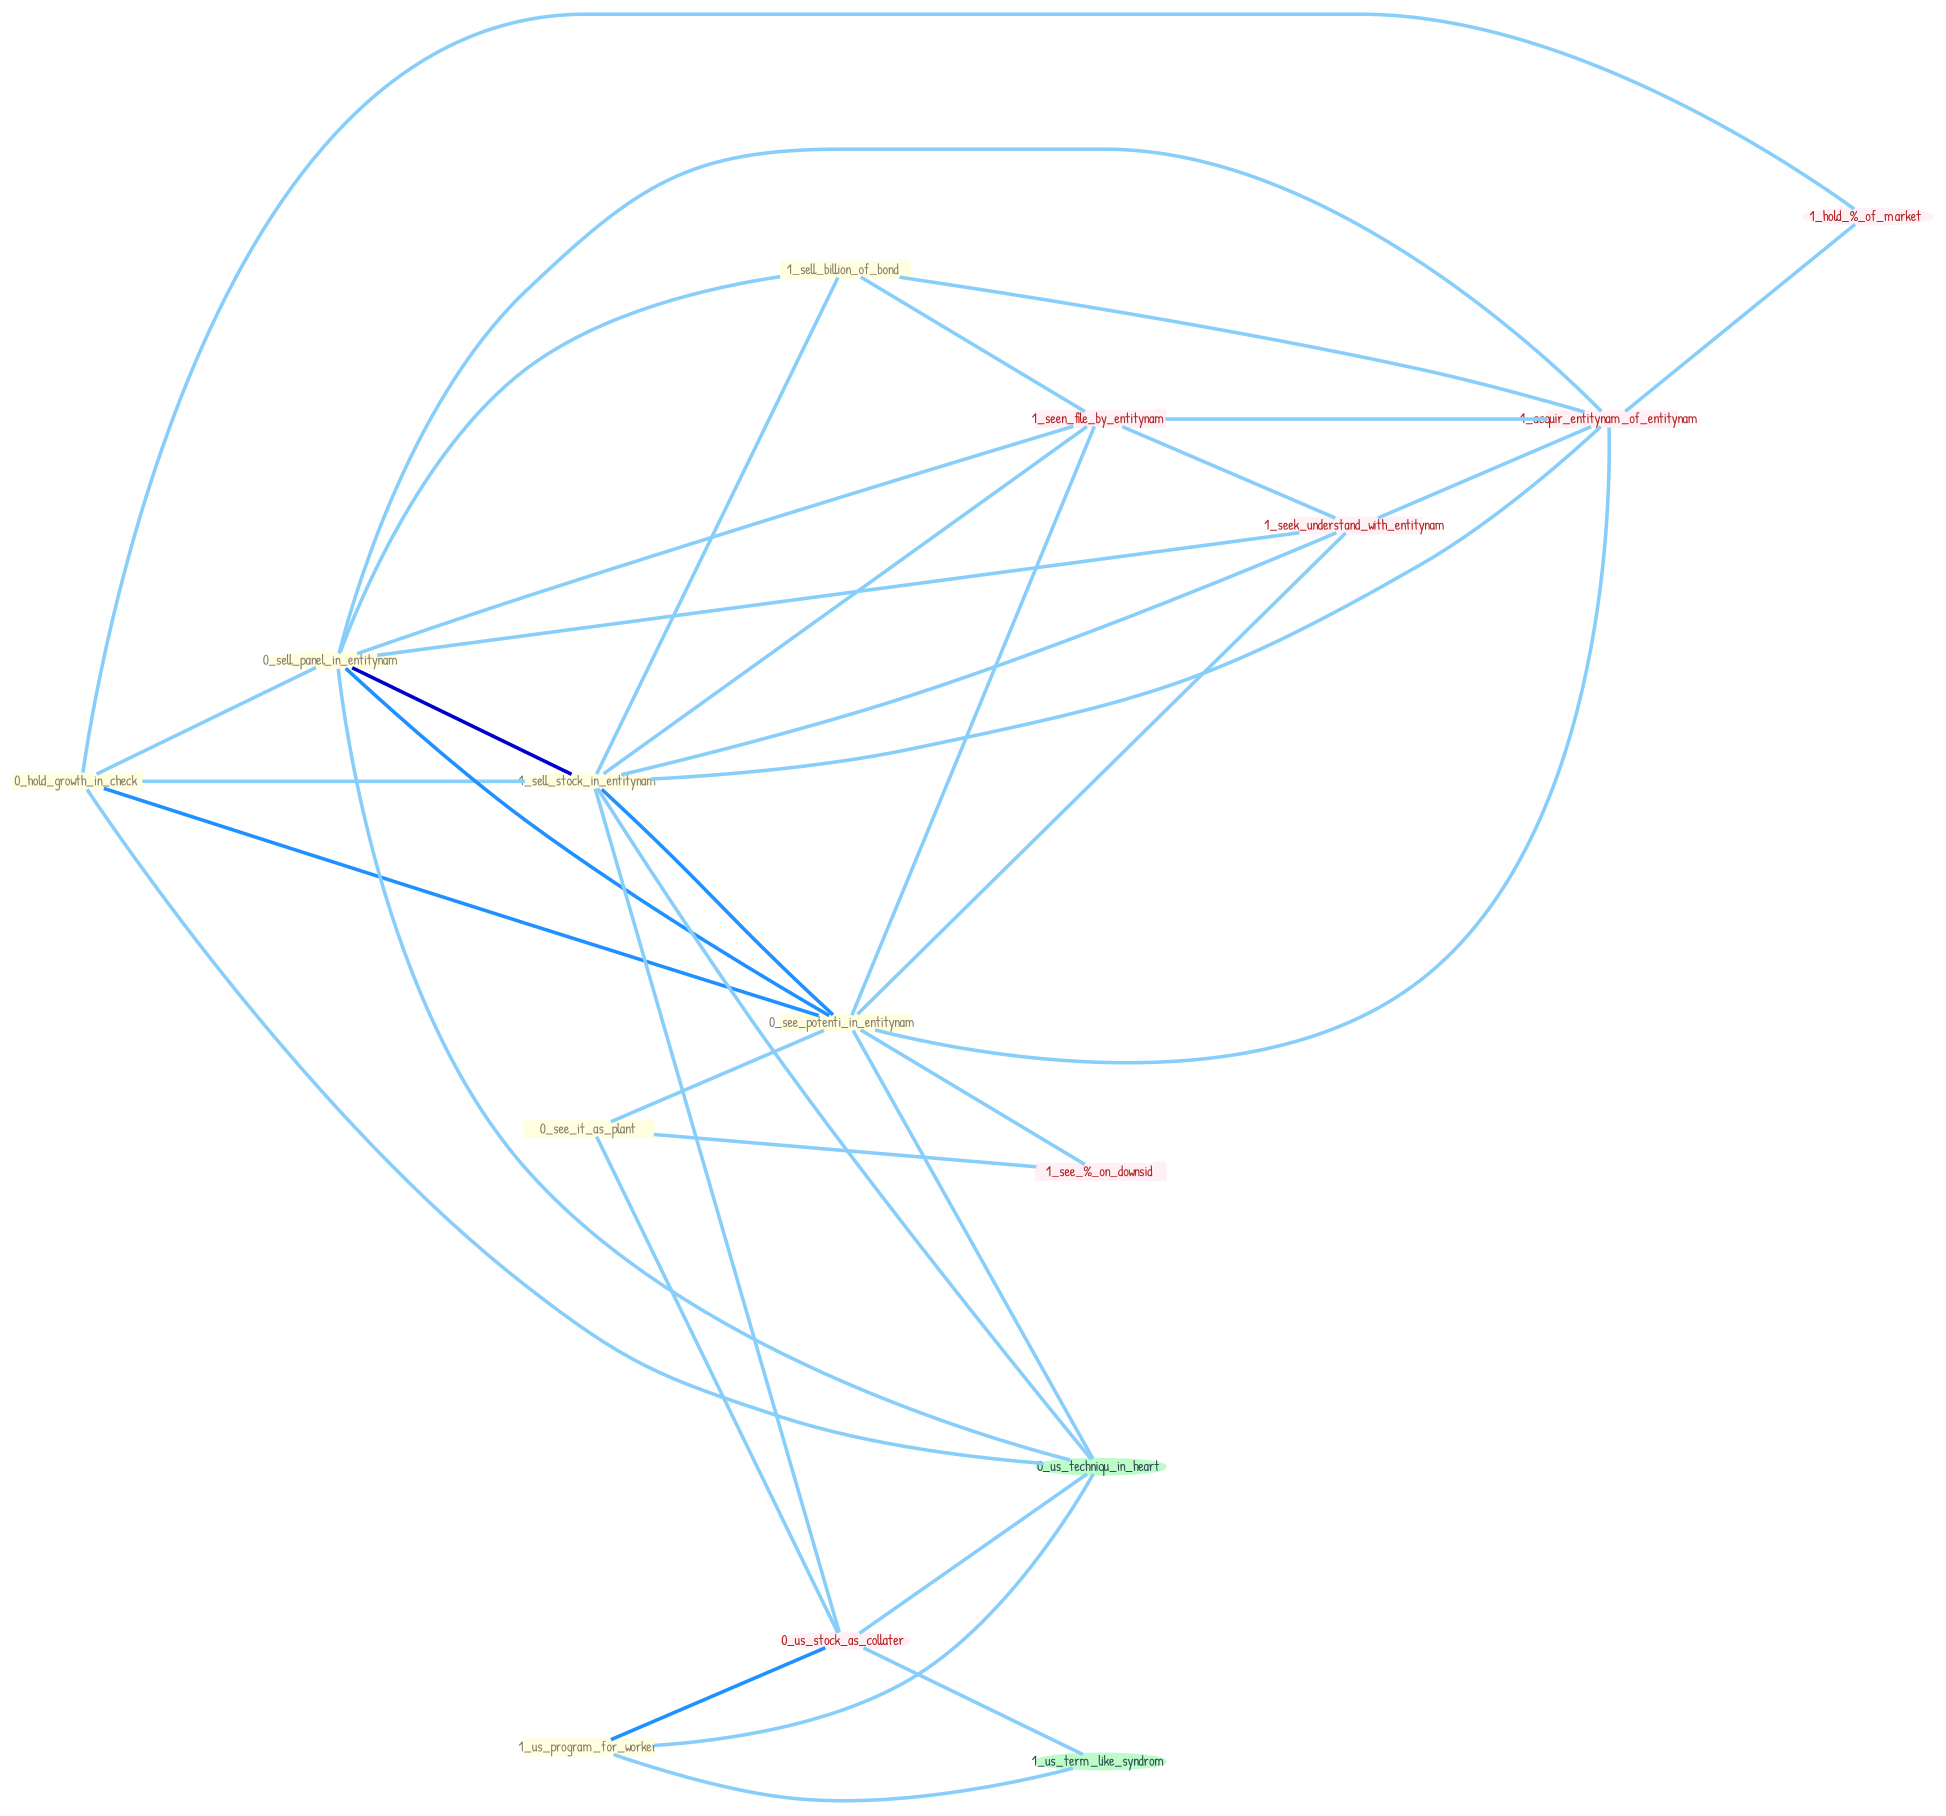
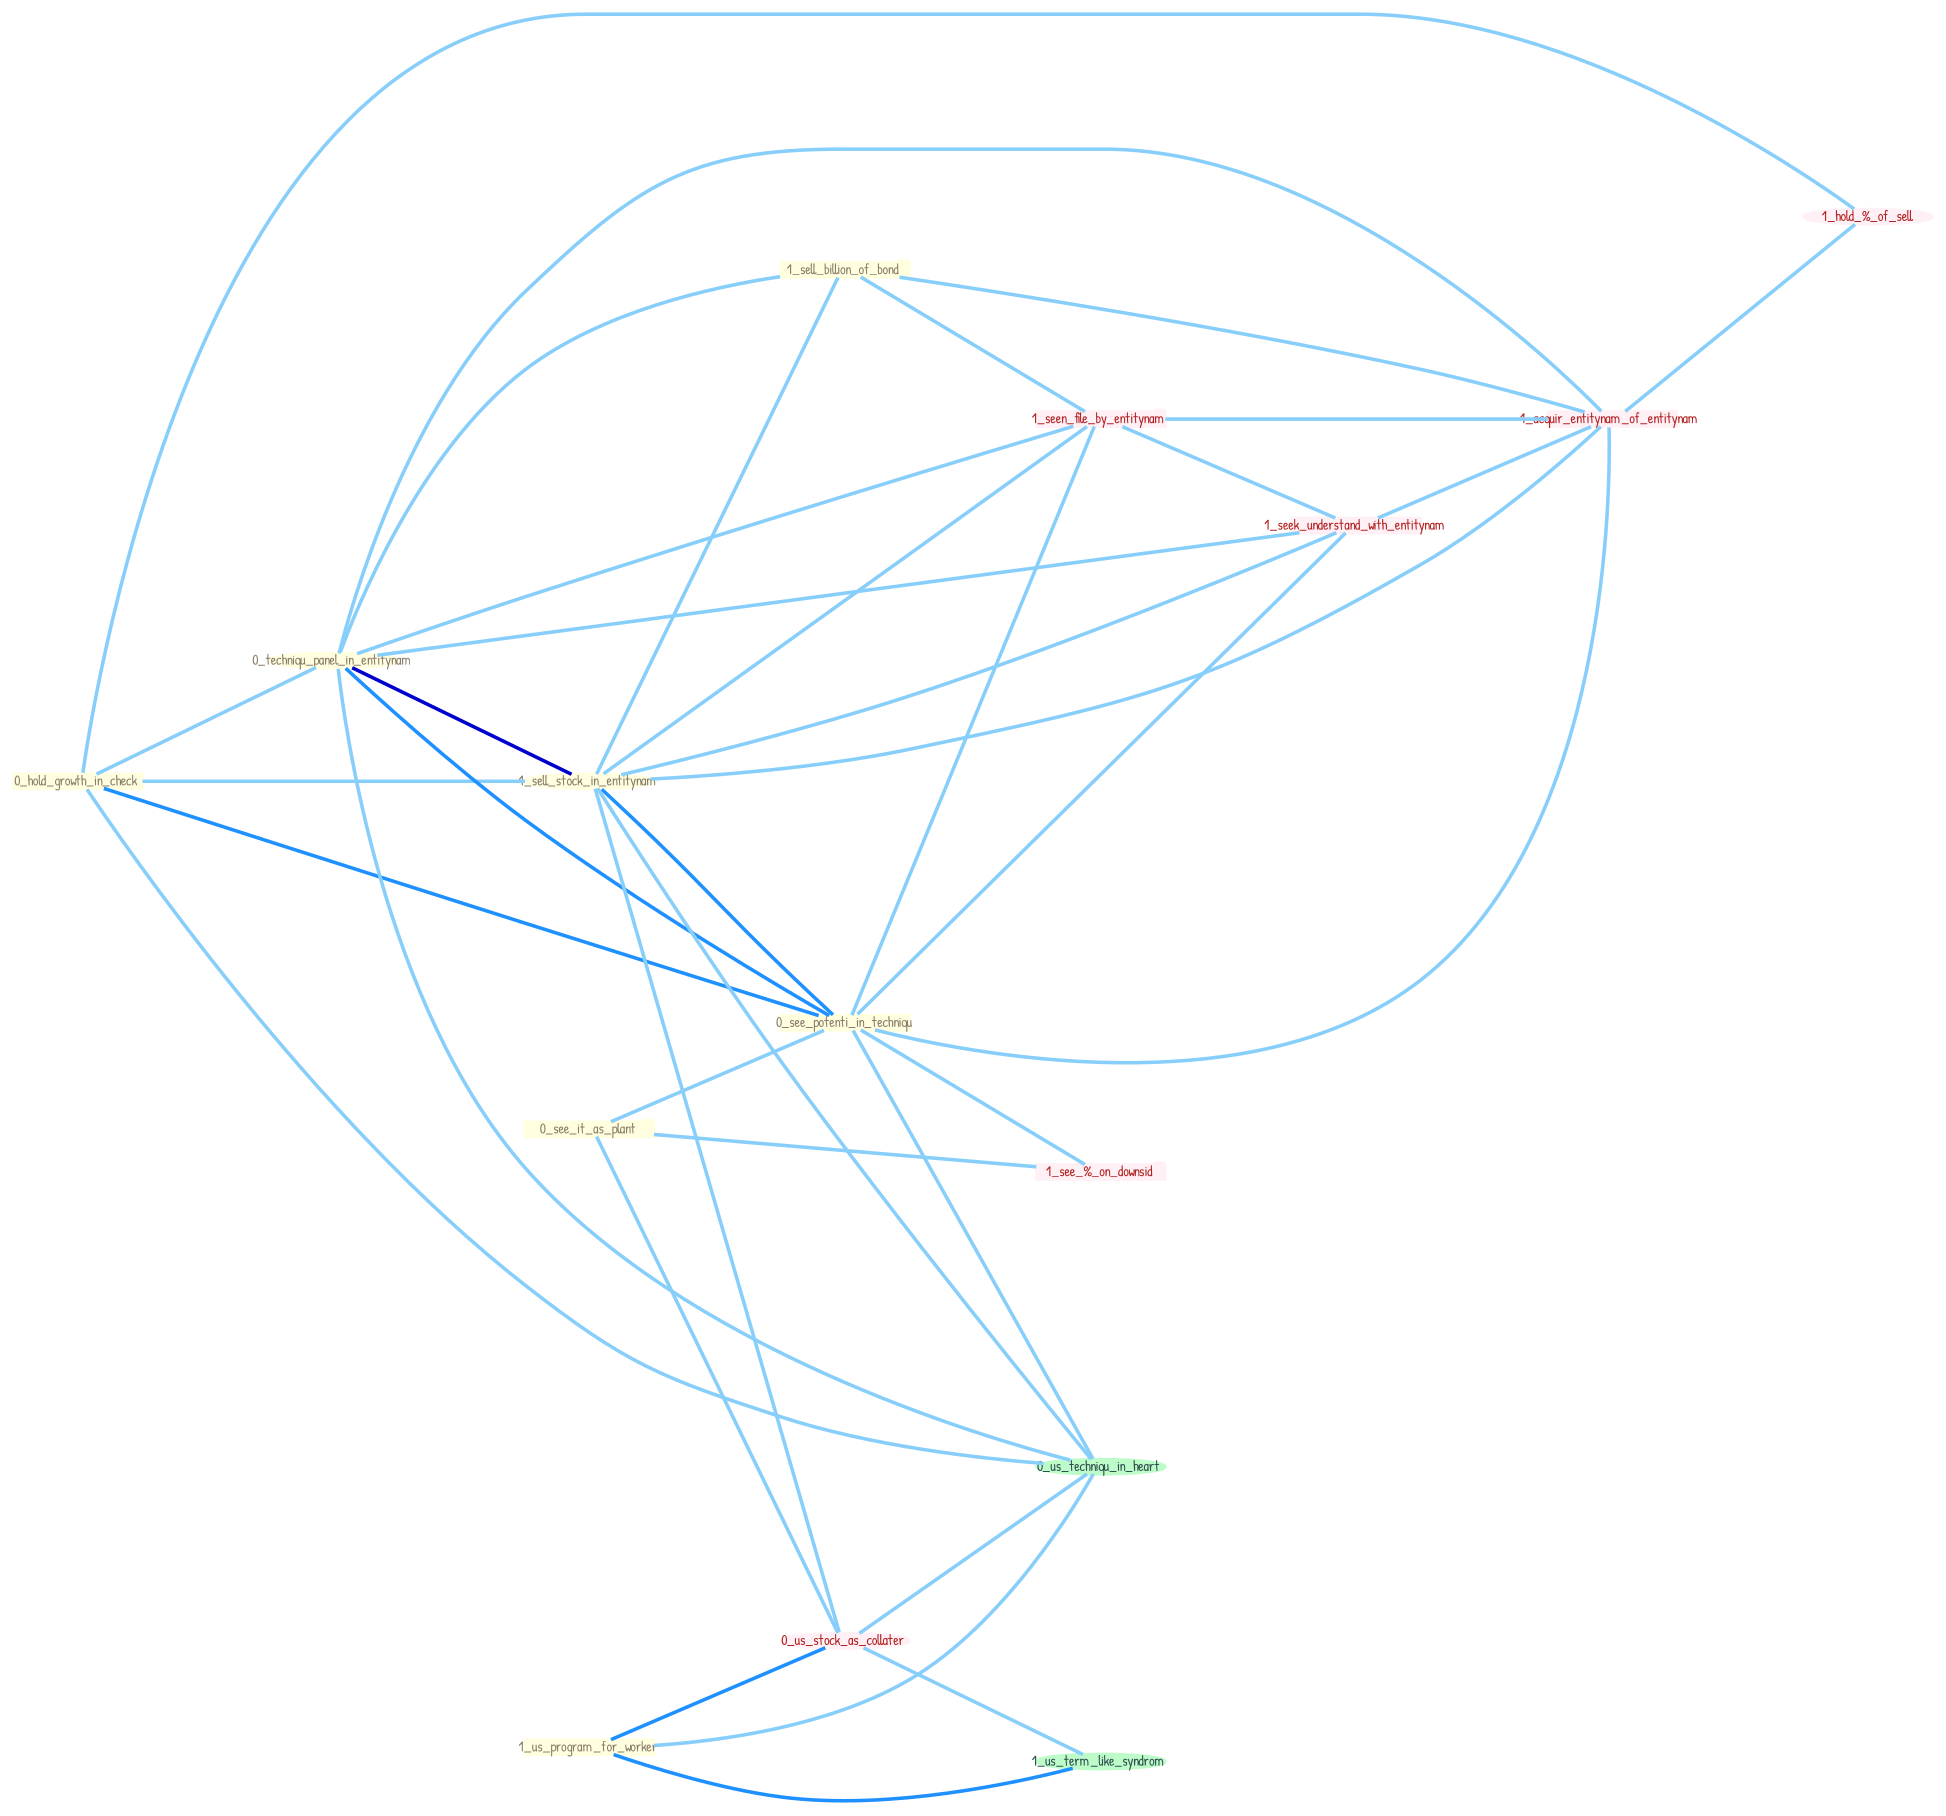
node "1_hold_%_of_market": label "1_hold_%_of_market" -> "1_hold_%_of_sell"
node "0_sell_panel_in_entitynam": label "0_sell_panel_in_entitynam" -> "0_techniqu_panel_in_entitynam"
node "0_see_potenti_in_entitynam": label "0_see_potenti_in_entitynam" -> "0_see_potenti_in_techniqu"
edge "1_us_program_for_worker" -- "1_us_term_like_syndrom": color #87cefa -> #1e90ff
